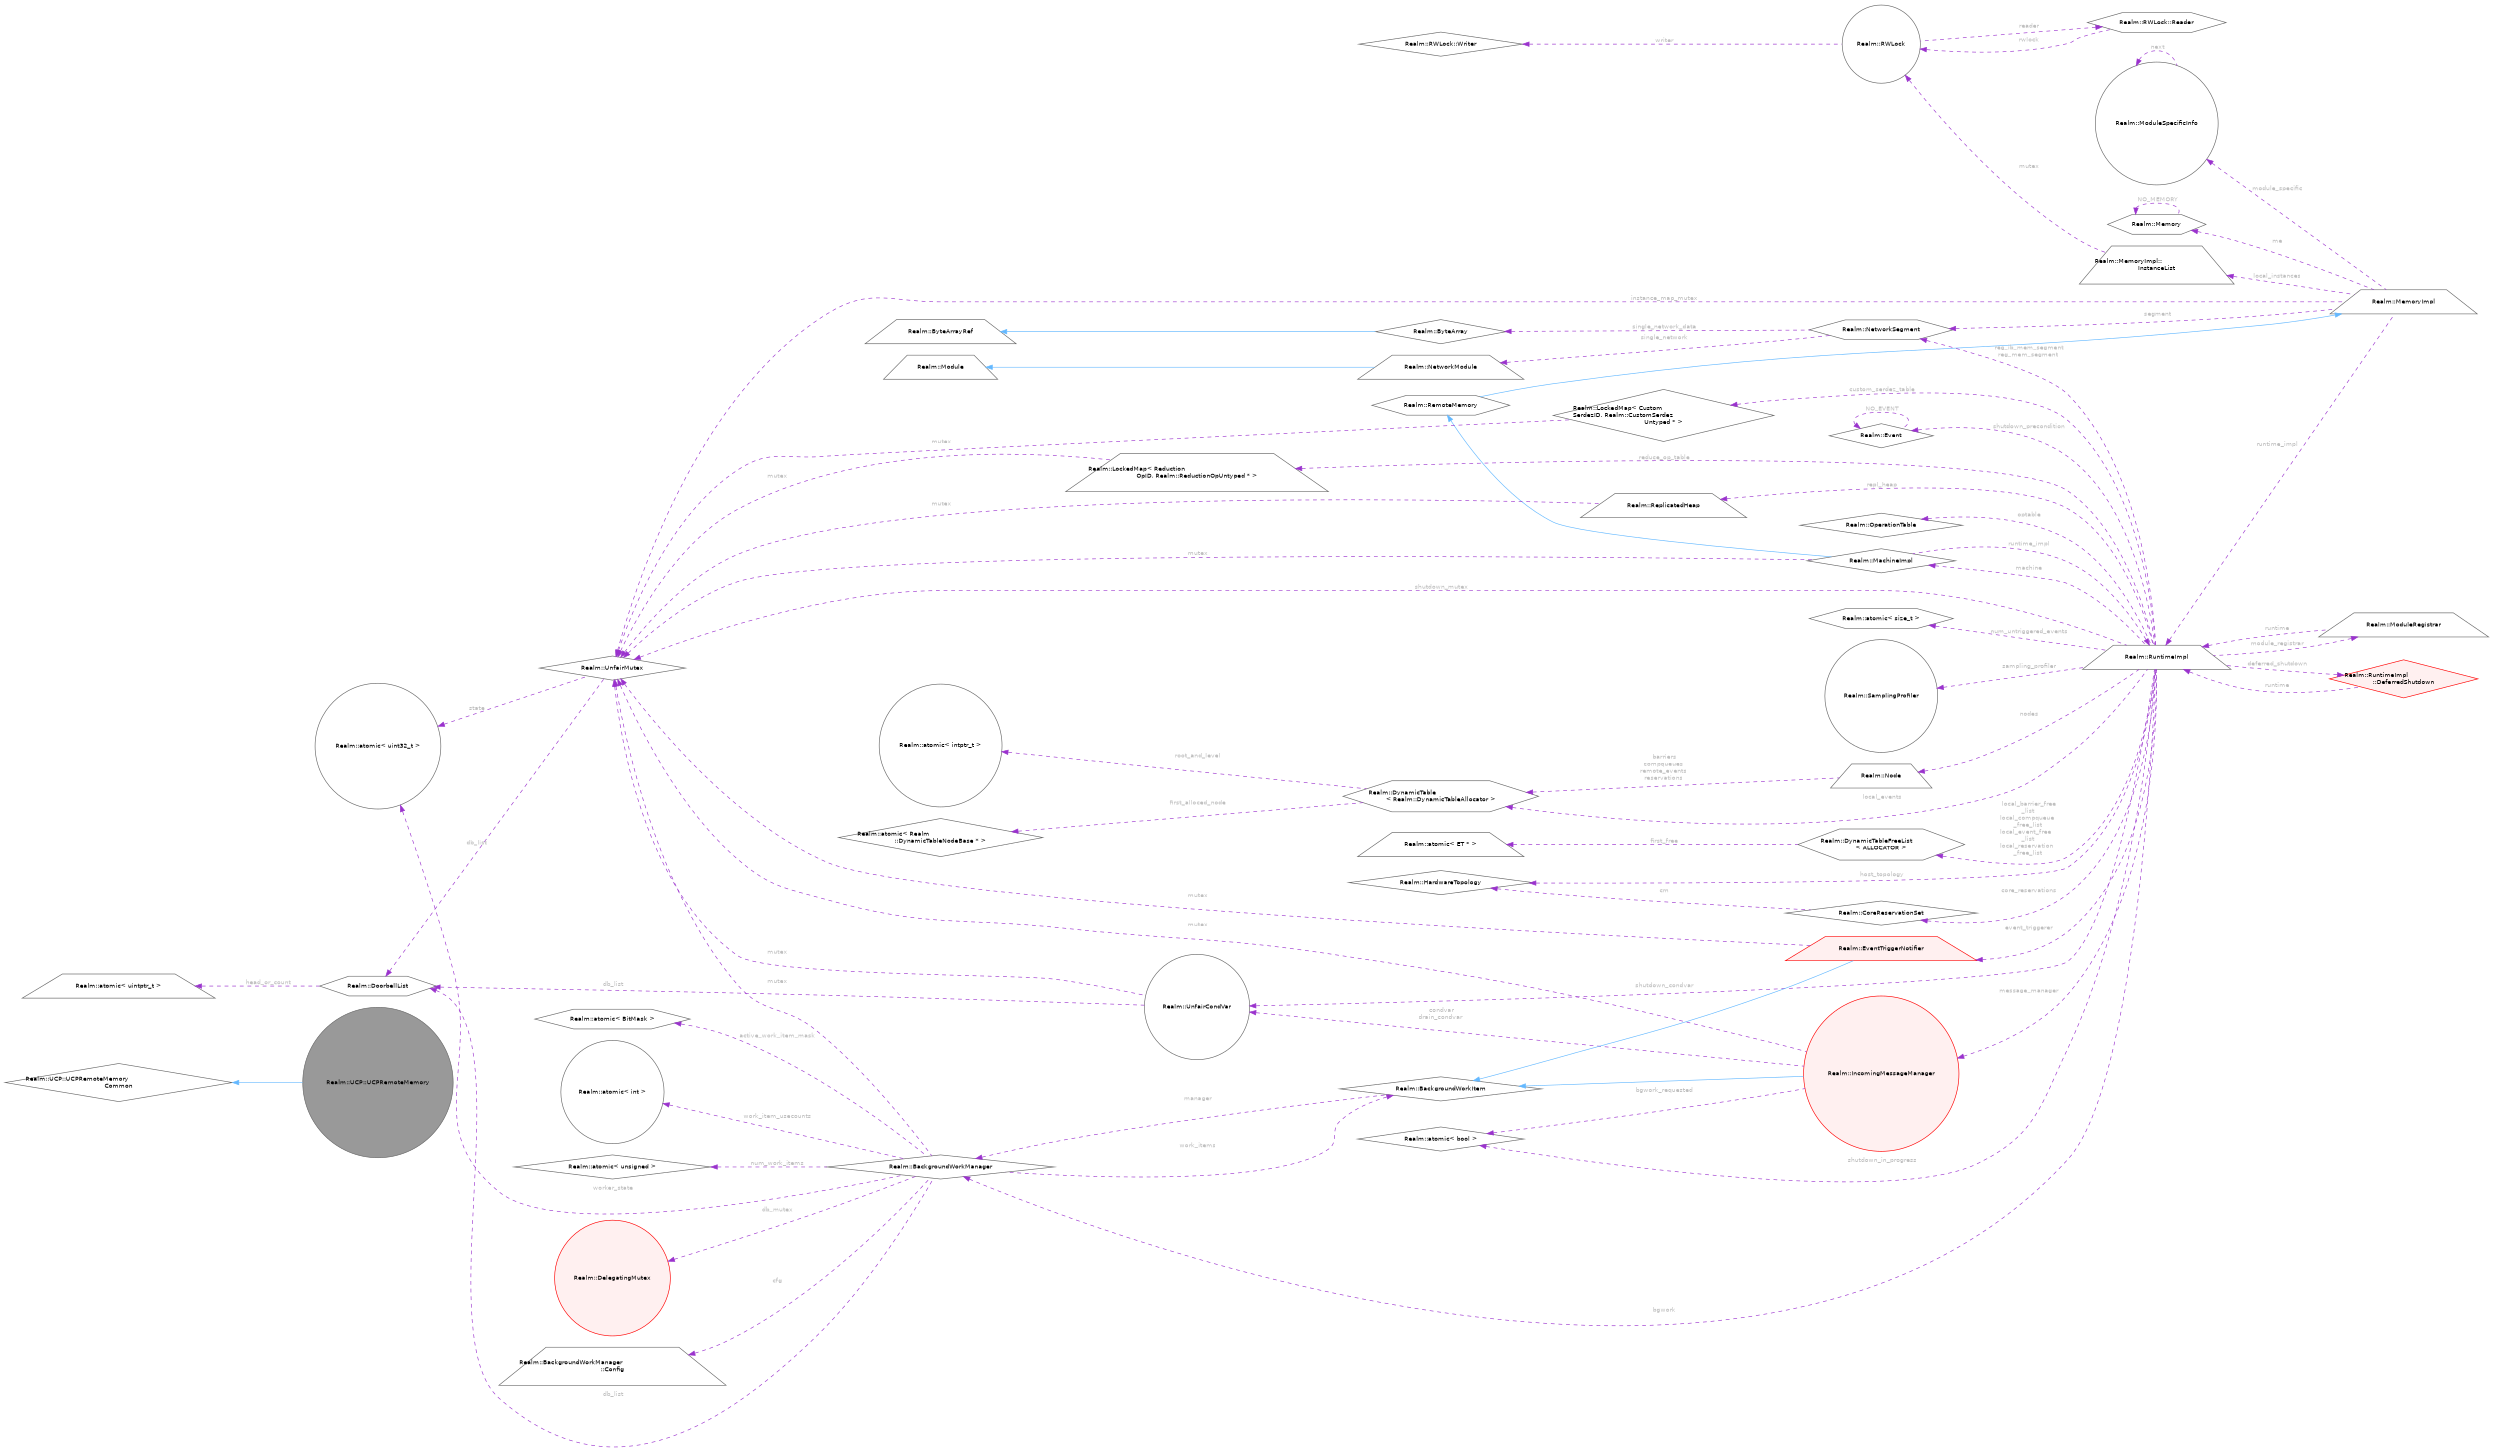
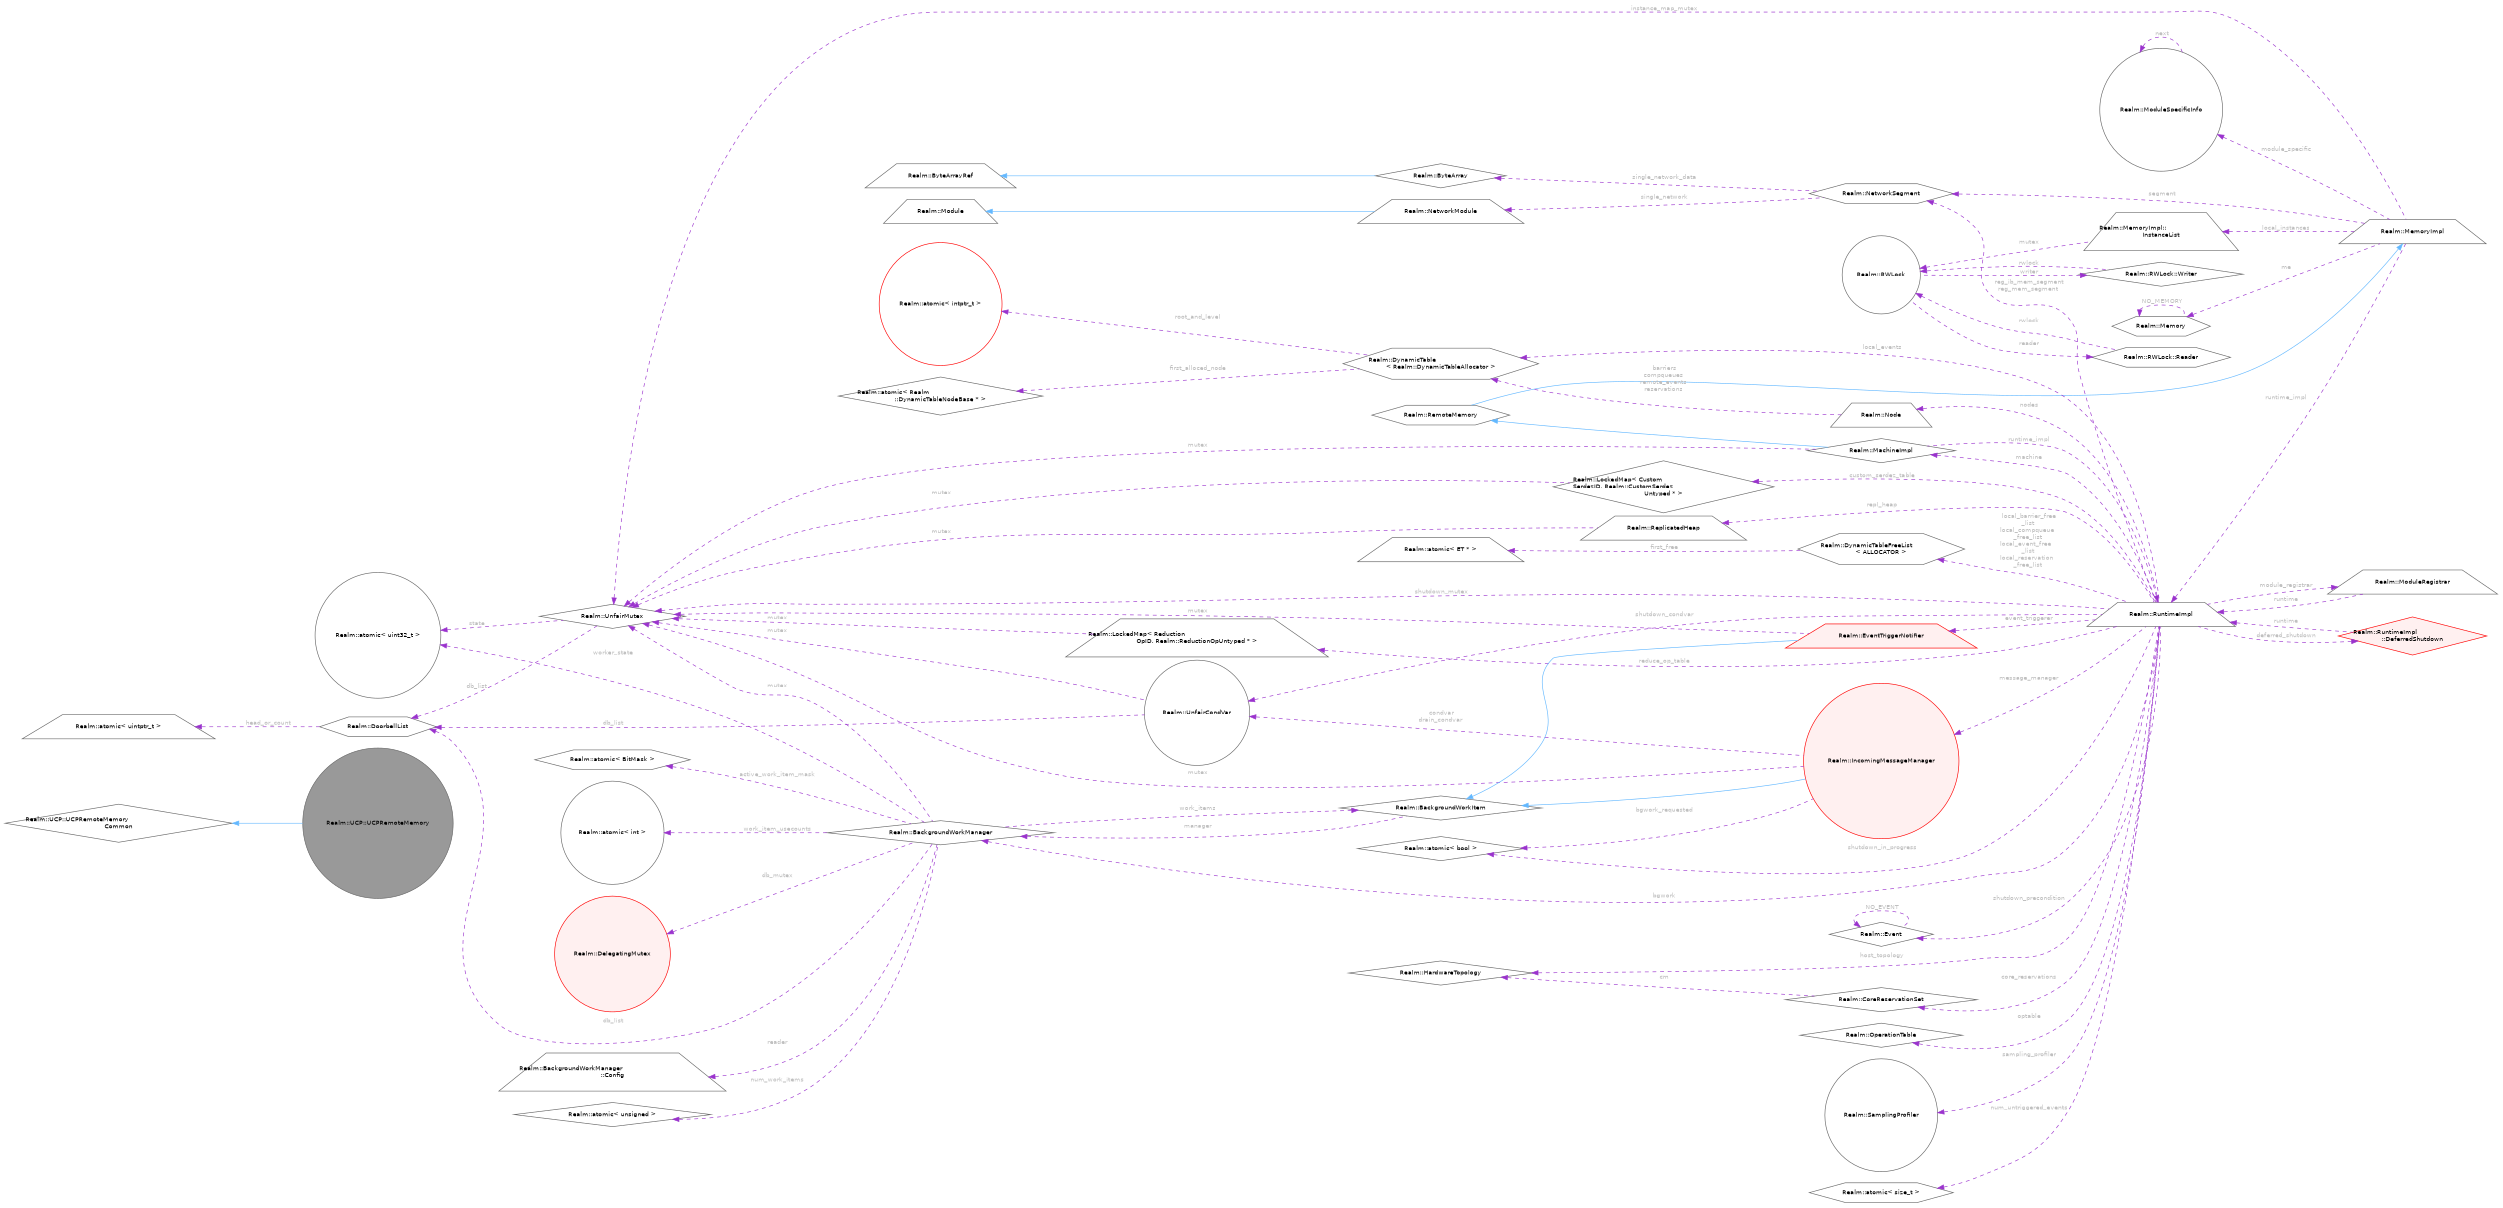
edge "Realm::RWLock::Writer" -> "Realm::RWLock": added, label "rwlock"
node "Realm::atomic< intptr_t >": color gray40 -> red
edge "Realm::BackgroundWorkManager" -> "Realm::BackgroundWorkManager ::Config": label " cfg" -> " reader"
